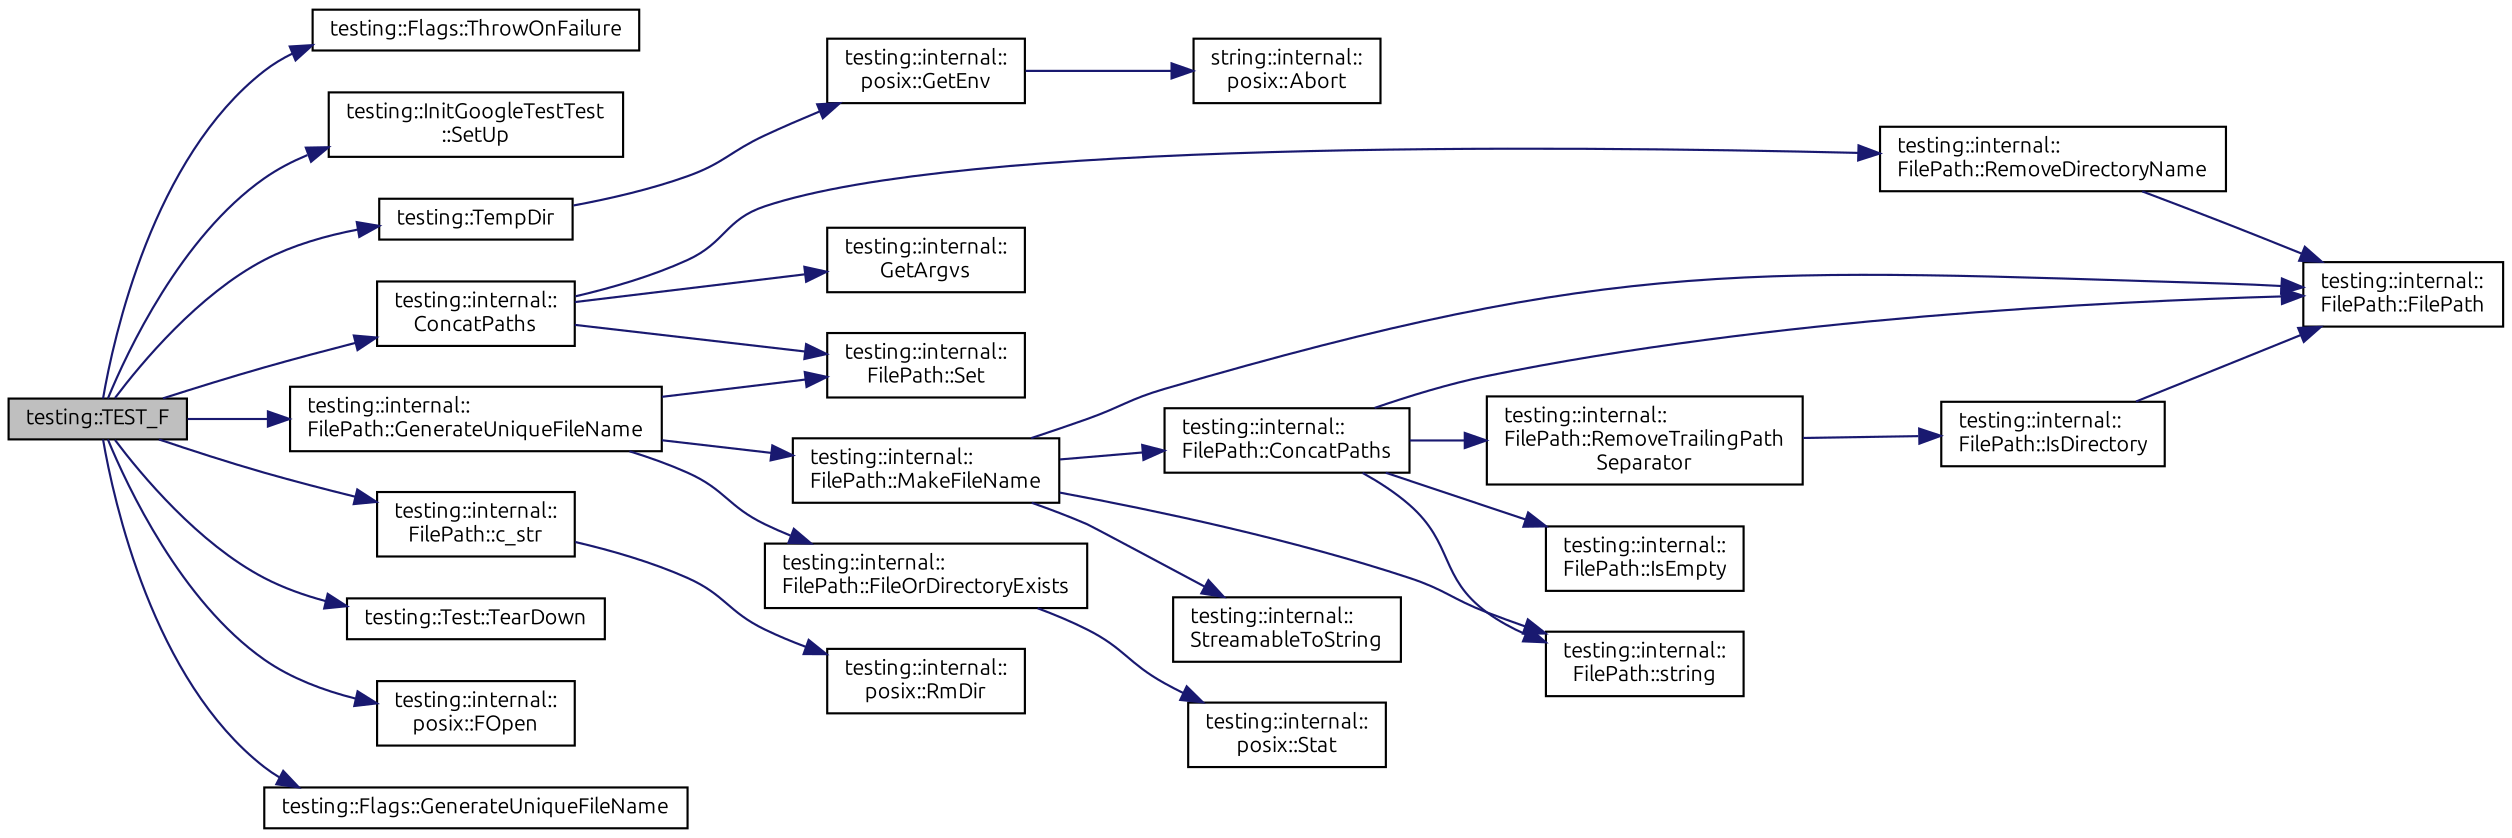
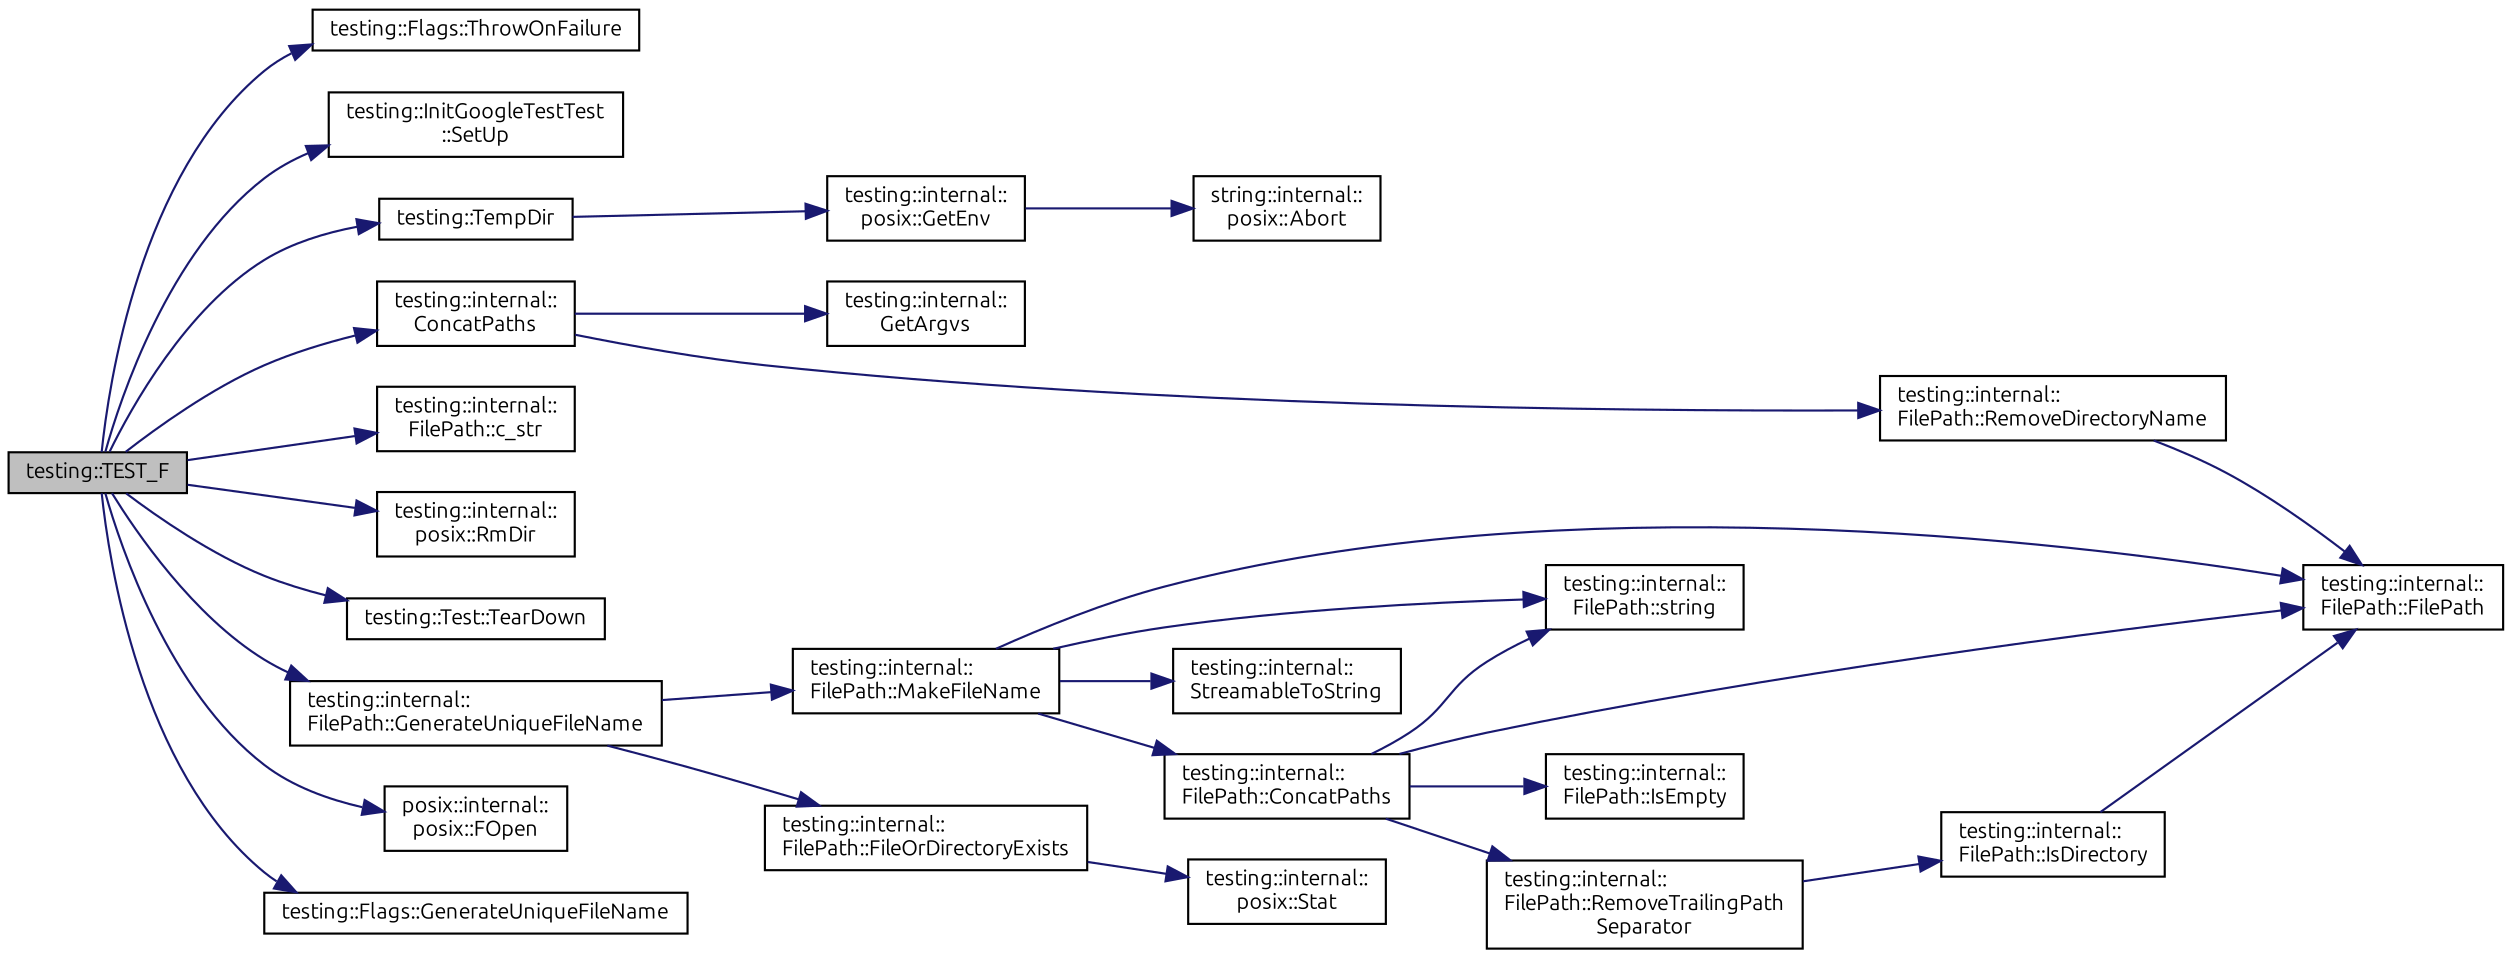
node "testing::internal:: FilePath::Set": removed
edge "testing::internal:: FilePath::c_str" -> "testing::internal:: posix::RmDir": now "testing::TEST_F" -> "testing::internal:: posix::RmDir"
node "testing::internal:: posix::FOpen": label "testing::internal:: posix::FOpen" -> "posix::internal:: posix::FOpen"
